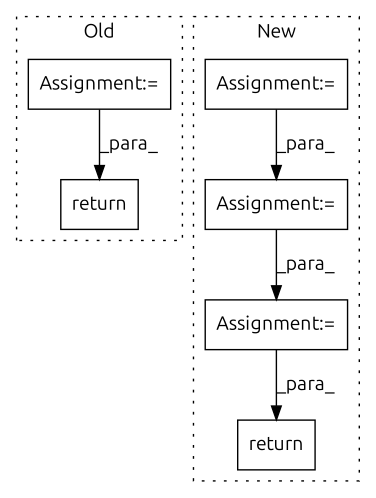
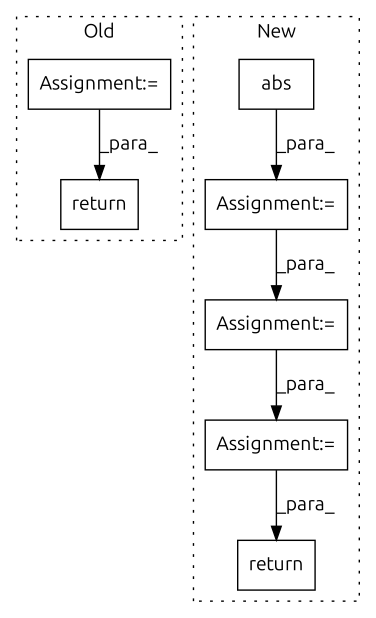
node "abs": added
